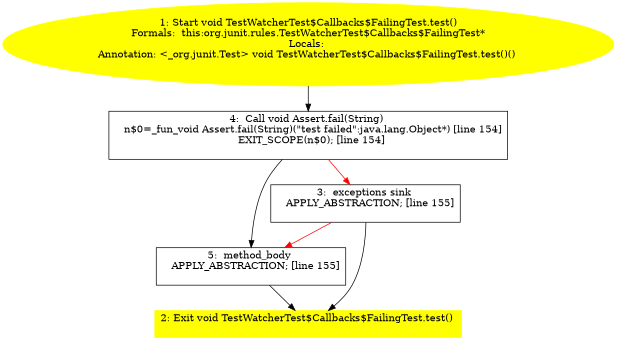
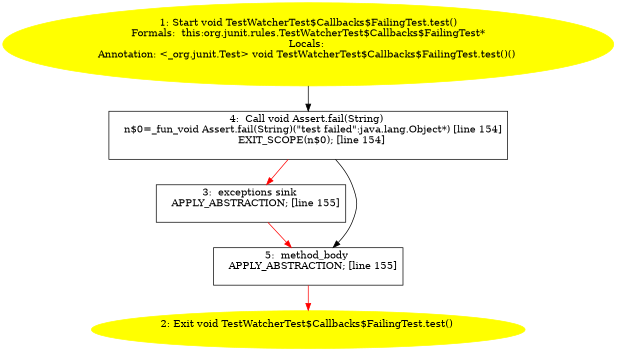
edge "3:  exceptions sink APPLY_ABSTRACTION; [line 155]" -> "2: Exit void TestWatcherTest$Callbacks$FailingTest.test()": removed
edge "5:  method_body APPLY_ABSTRACTION; [line 155]" -> "2: Exit void TestWatcherTest$Callbacks$FailingTest.test()": color black -> red
node "2: Exit void TestWatcherTest$Callbacks$FailingTest.test()": shape box -> ellipse
